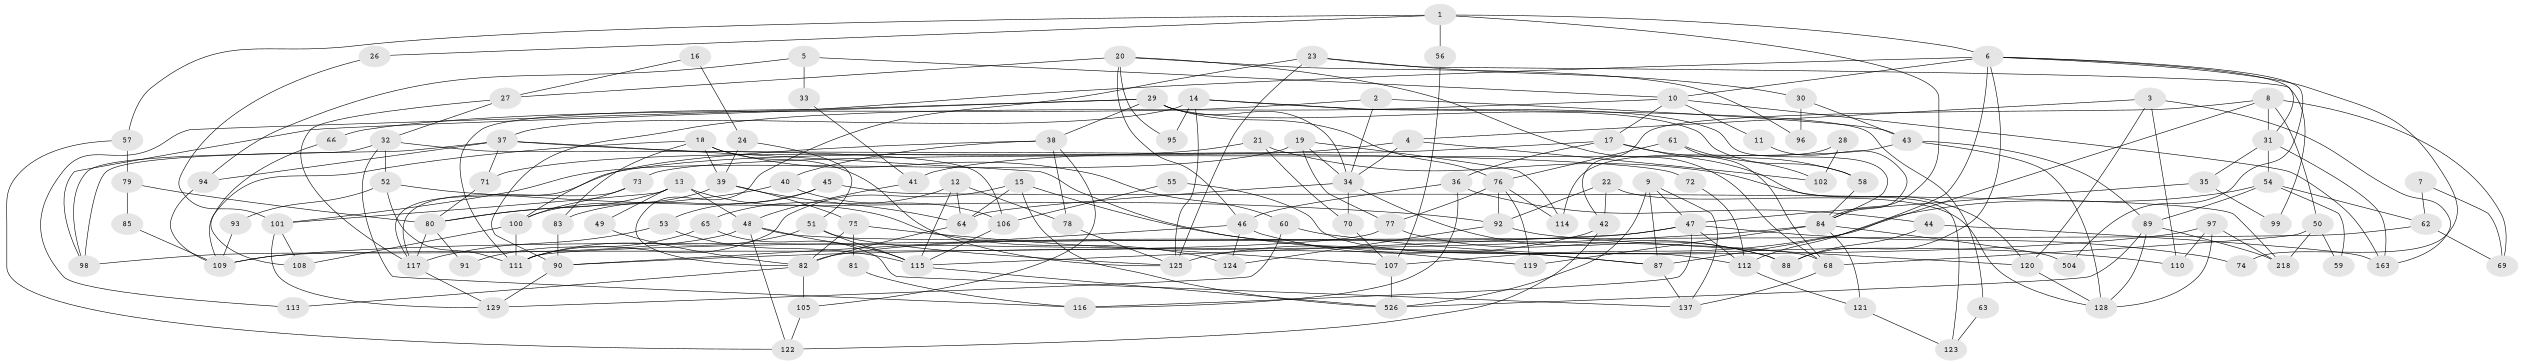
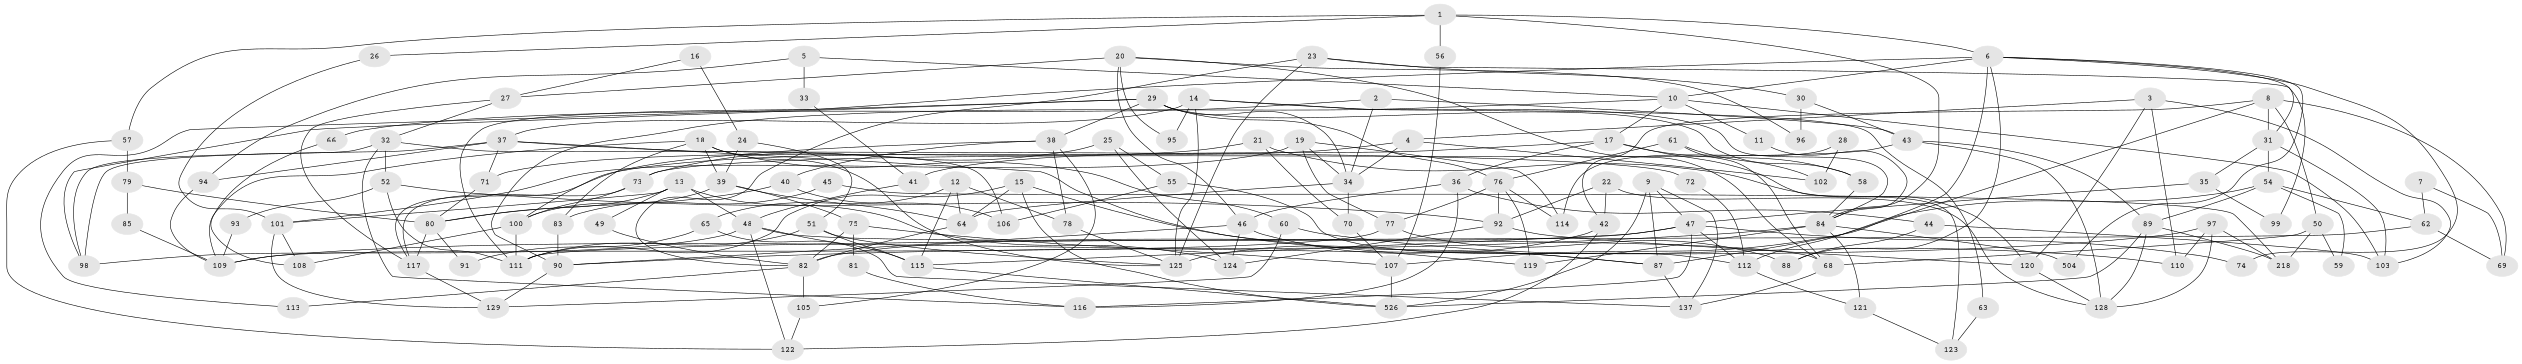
node "25": added
node "53": removed
edge "34" -- "88": removed
edge "106" -- "115": removed
node "163": label "163" -> "103"
